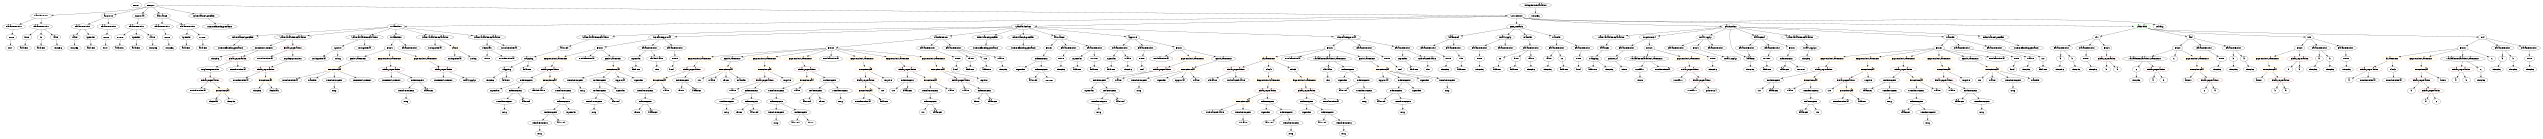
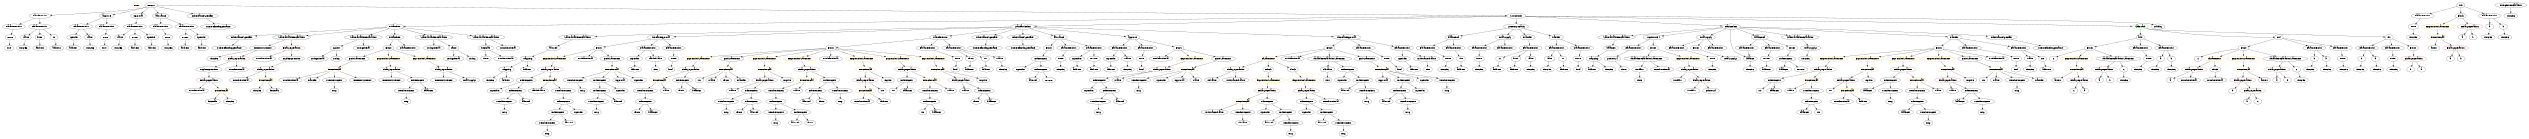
node "Enter": color black -> orange
node "ERC20Basic": label "ERC20Basic" -> "SUPPLY20Basic"
edge "SafeMath" -> "sub": removed
node "name": color orange -> black
